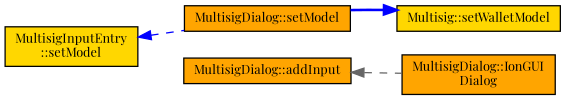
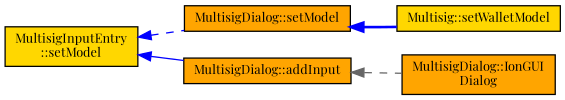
edge "MultisigDialog::setModel" -> "Multisig::setWalletModel": reversed
edge "MultisigDialog::addInput" -> "MultisigInputEntry ::setModel": added
